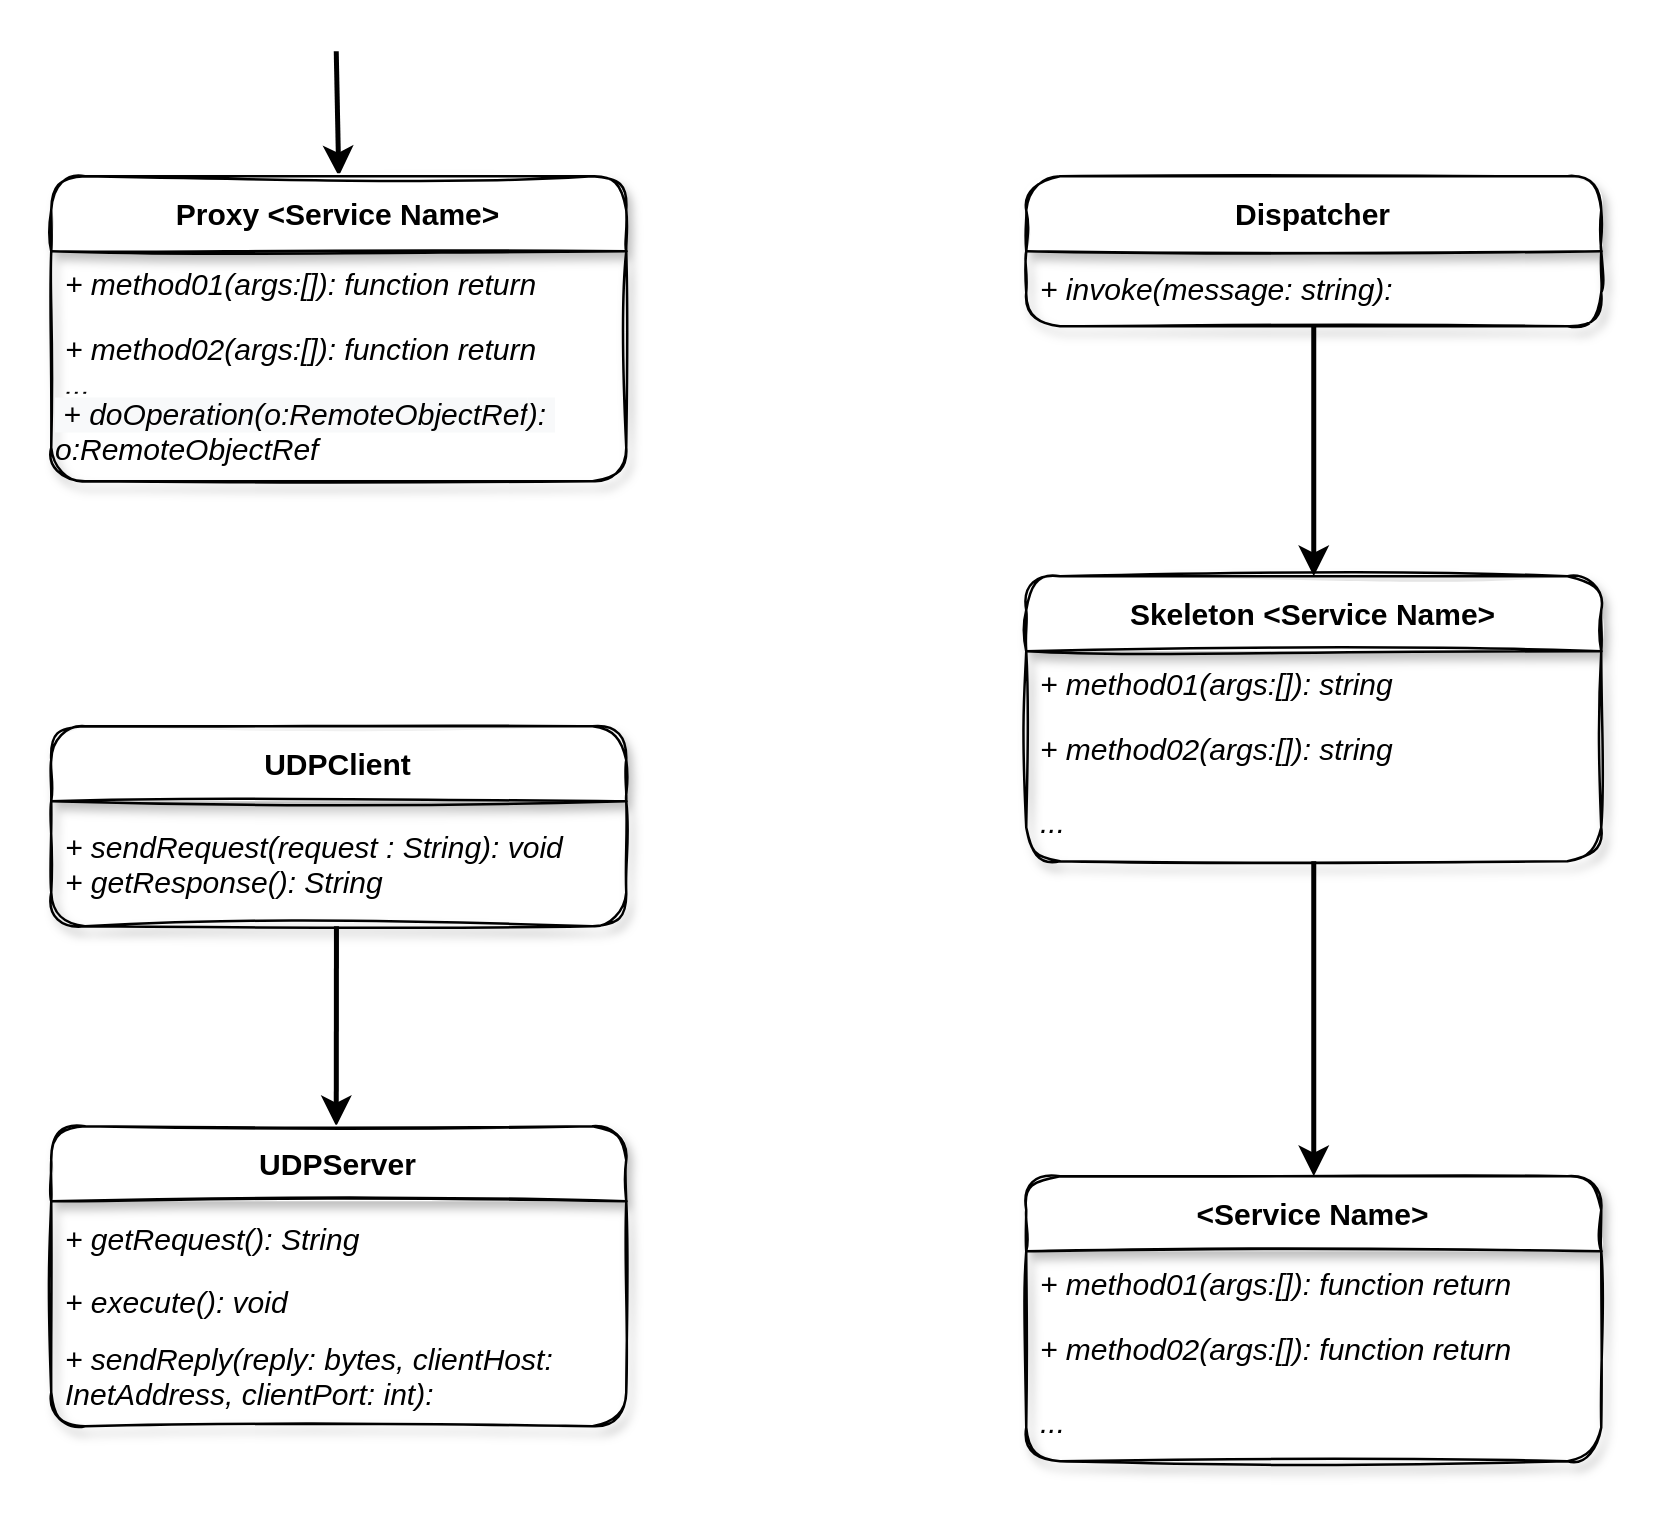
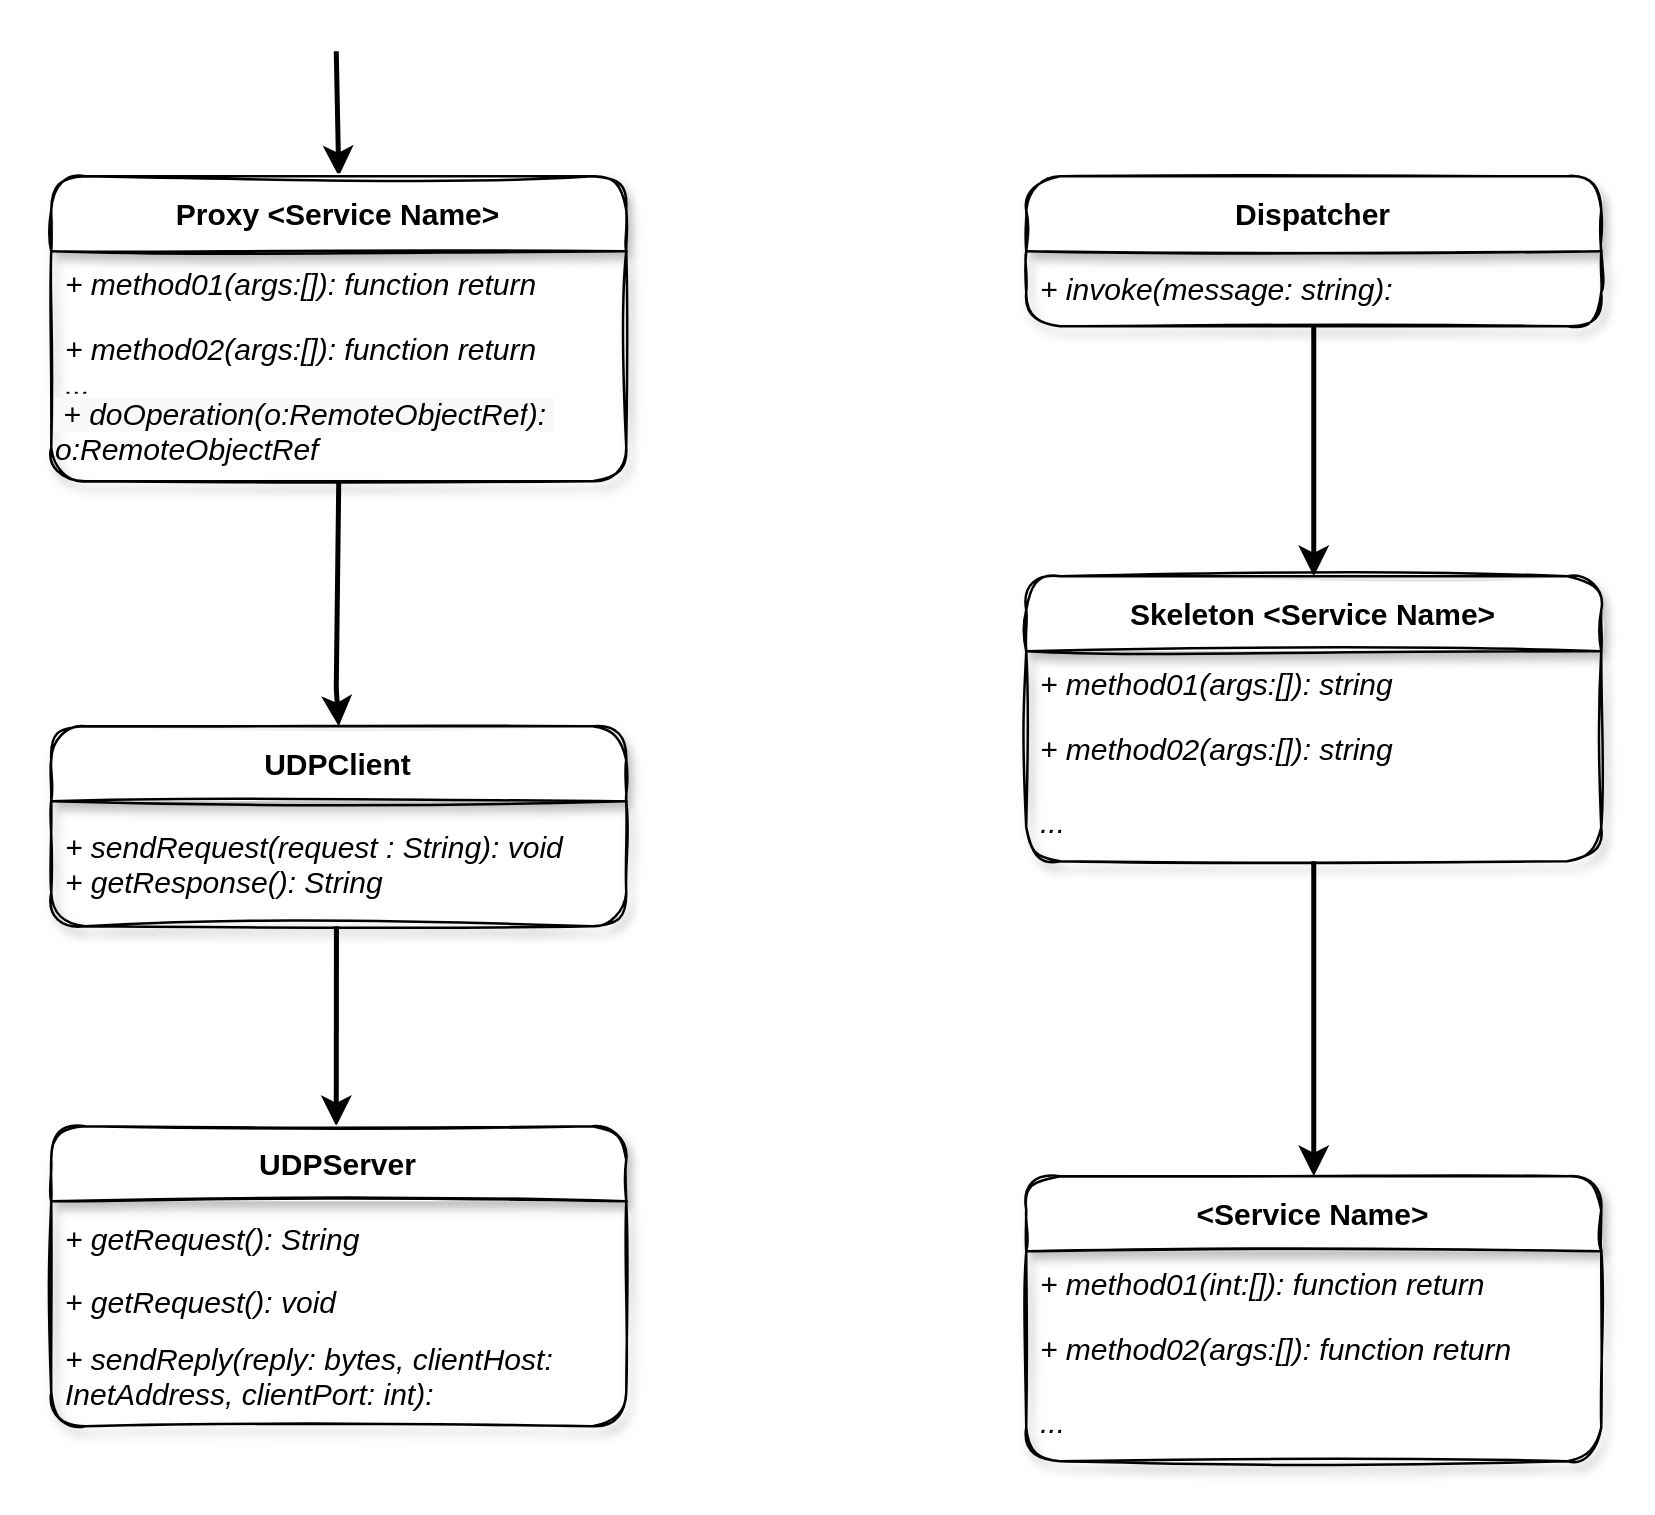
edge "+ doOperation(o:RemoteObjectRef): o:RemoteObjectRef" -> "UDPClient": added
node "+ method01(args:[]): function return + get_weather_temperature(): function return": label "+ method01(args:[]): function return + get_weather_temperature(): function return" -> "+ method01(int:[]): function return + get_weather_temperature(): function return"
node "+ execute(): void": label "+ execute(): void" -> "+ getRequest(): void"
